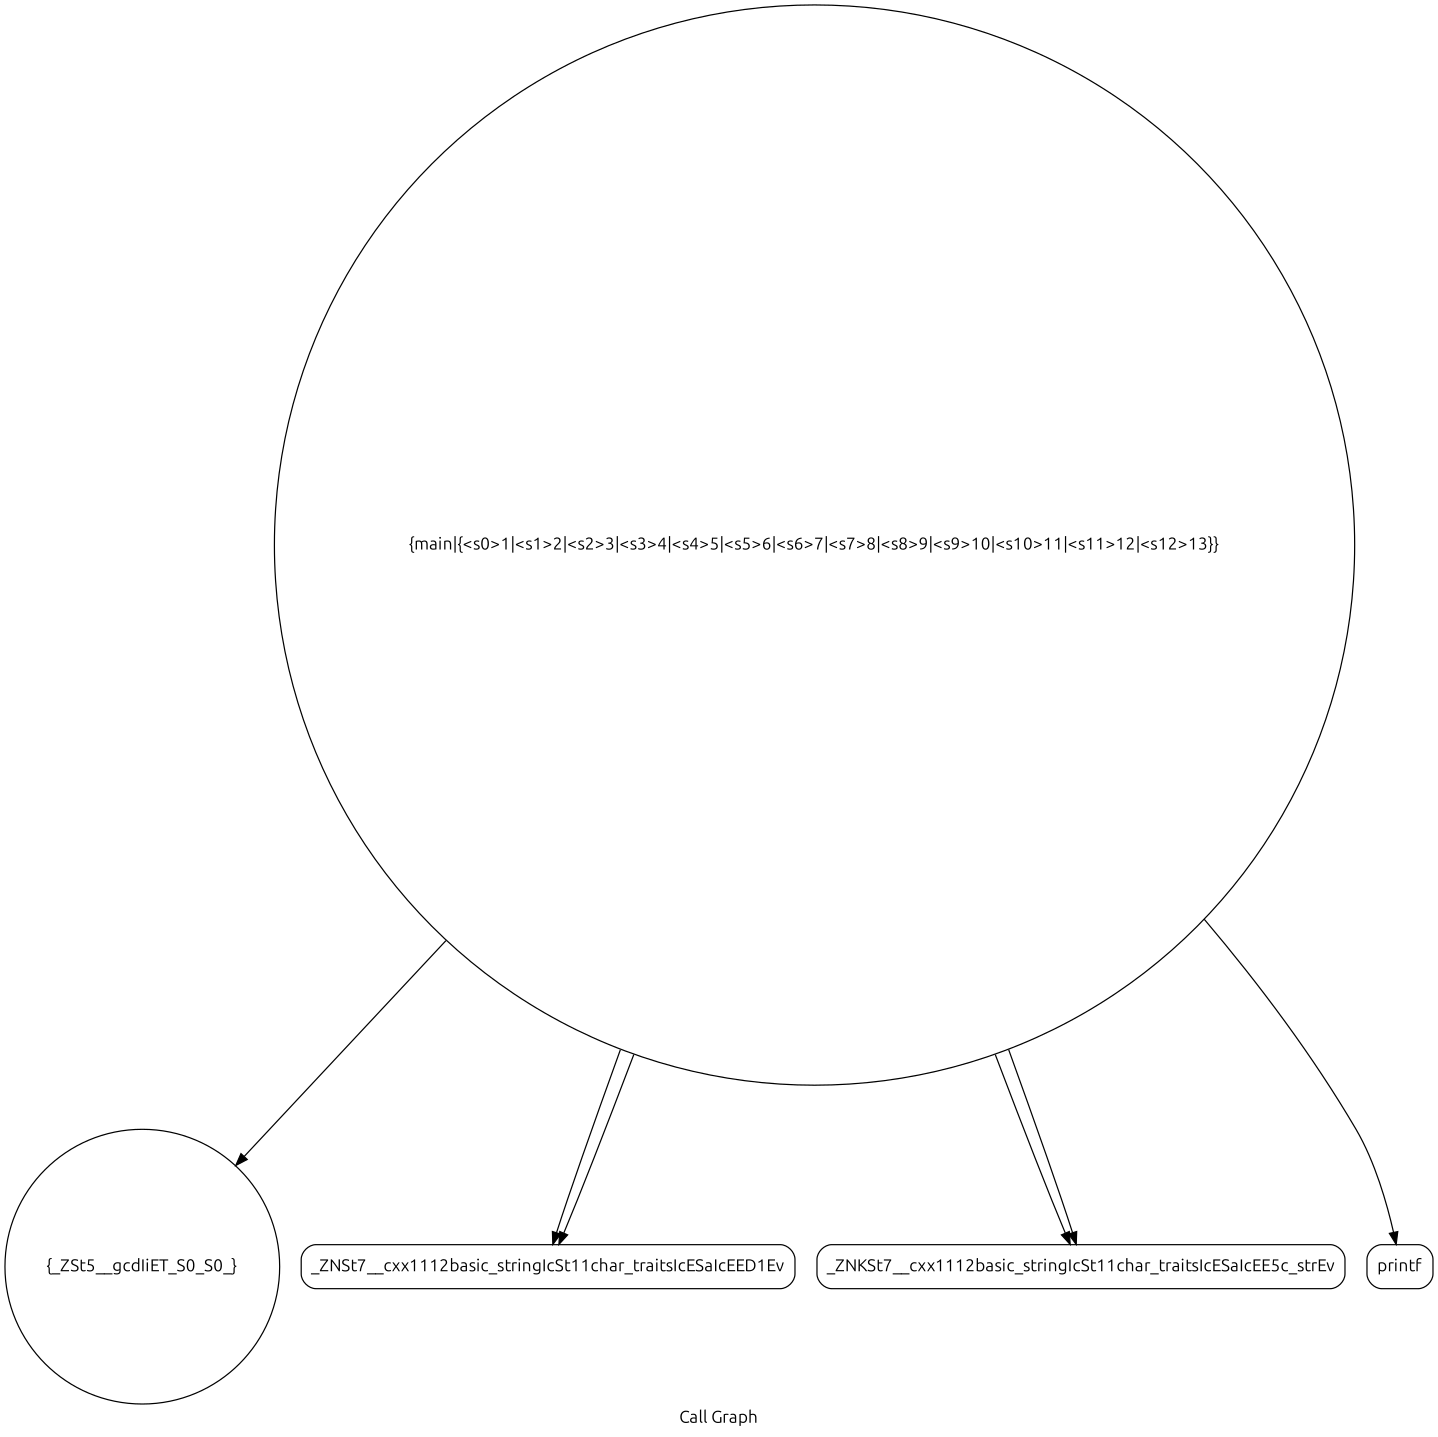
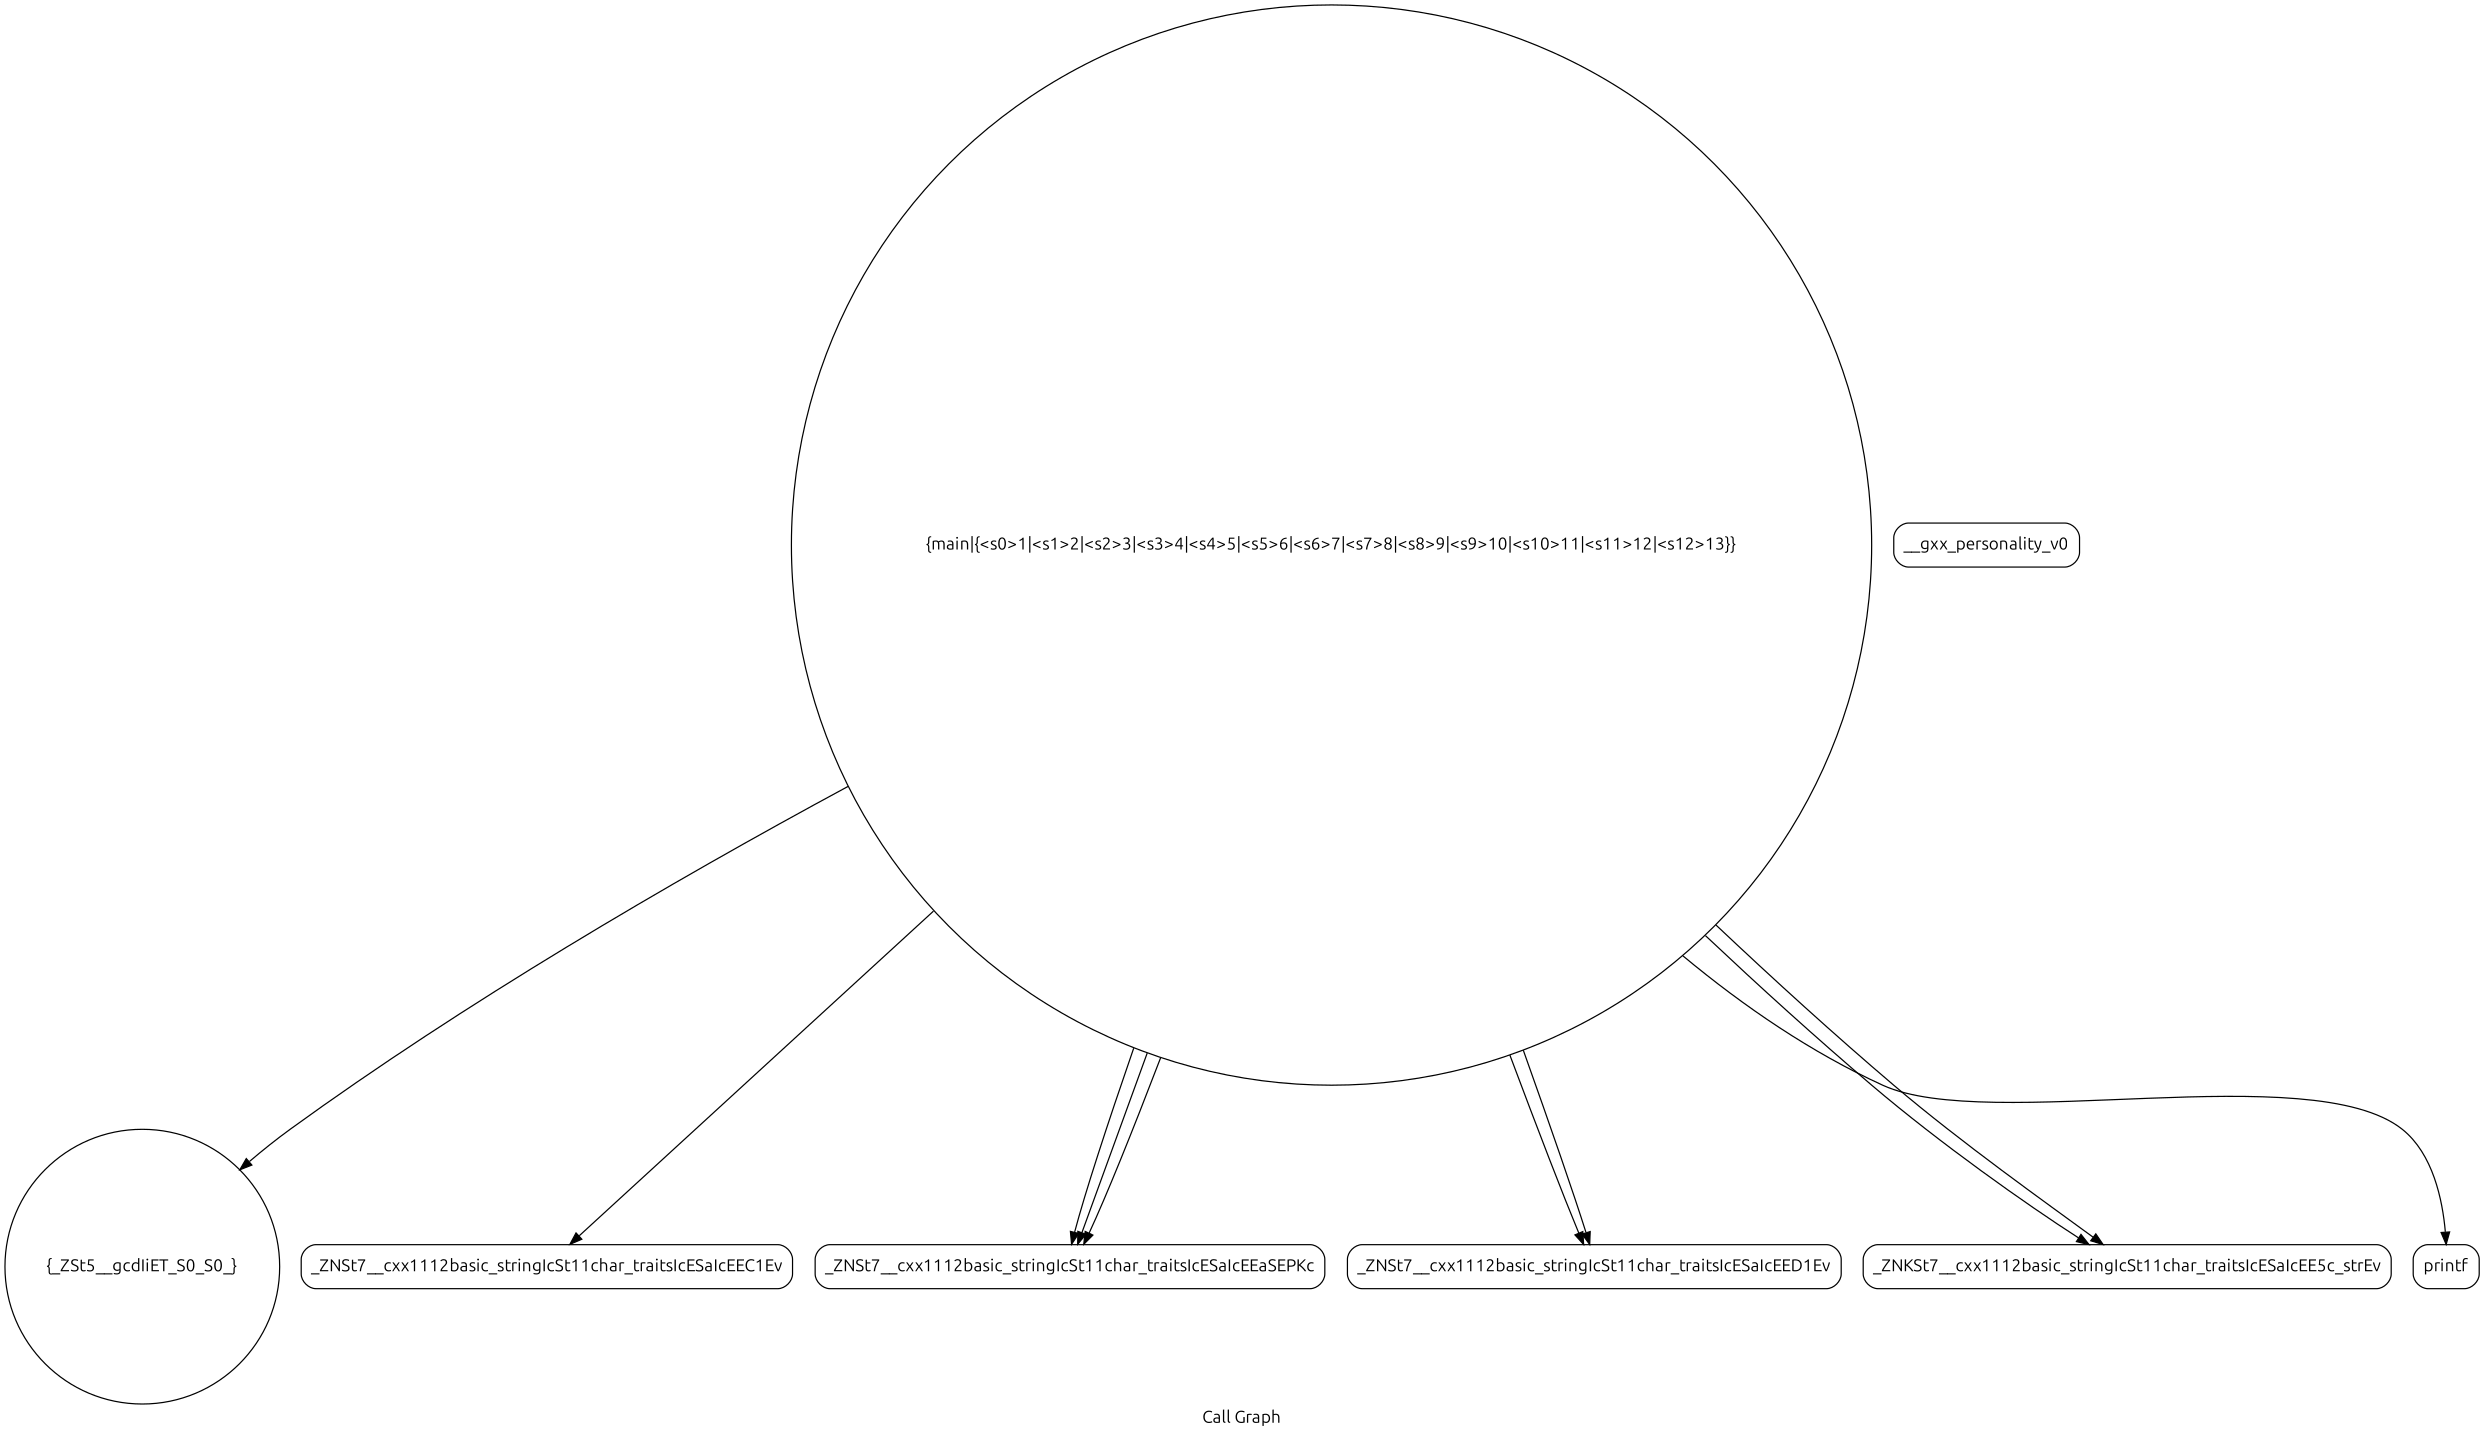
node "__gxx_personality_v0": added
node "_ZNSt7__cxx1112basic_stringIcSt11char_traitsIcESaIcEEC1Ev": added
node "_ZNSt7__cxx1112basic_stringIcSt11char_traitsIcESaIcEEaSEPKc": added
